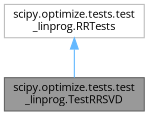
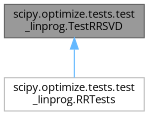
edge "scipy.optimize.tests.test _linprog.TestRRSVD" -> "scipy.optimize.tests.test _linprog.RRTests": reversed
